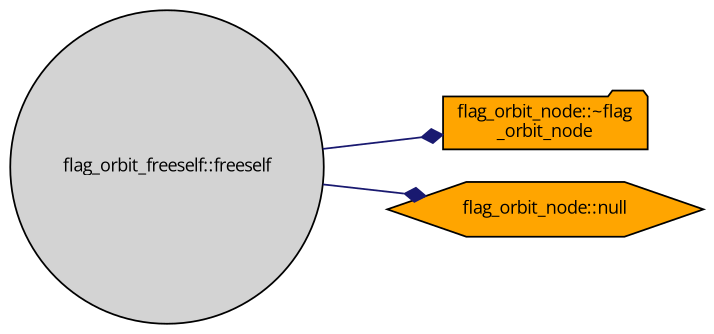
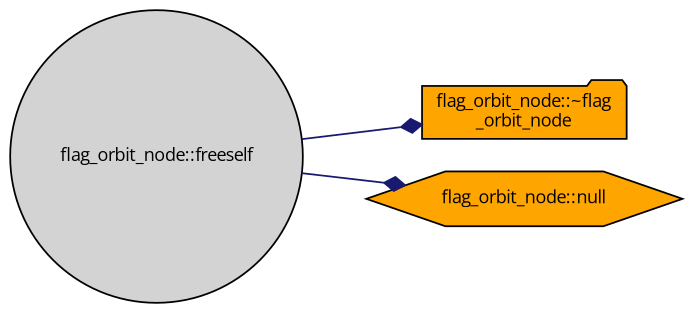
node "flag_orbit_freeself::freeself": label "flag_orbit_freeself::freeself" -> "flag_orbit_node::freeself"
